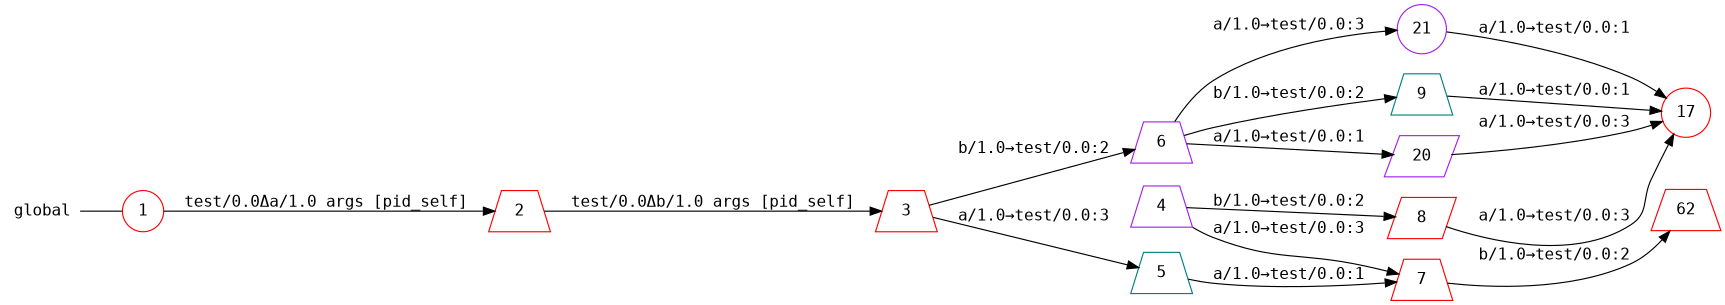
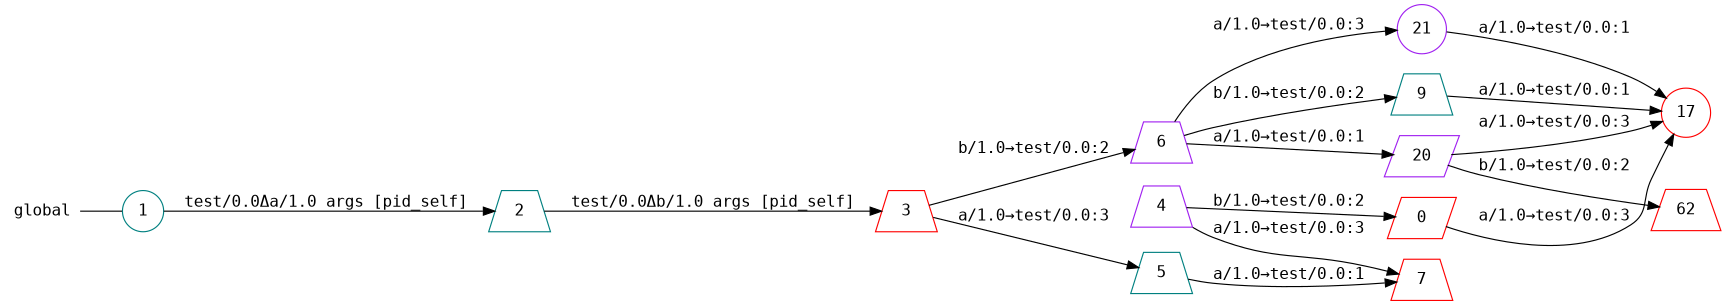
node "1": color red -> teal
node "2": color red -> teal
node "8": label "8" -> "0"
edge "7" -> "62": now "20" -> "62"
